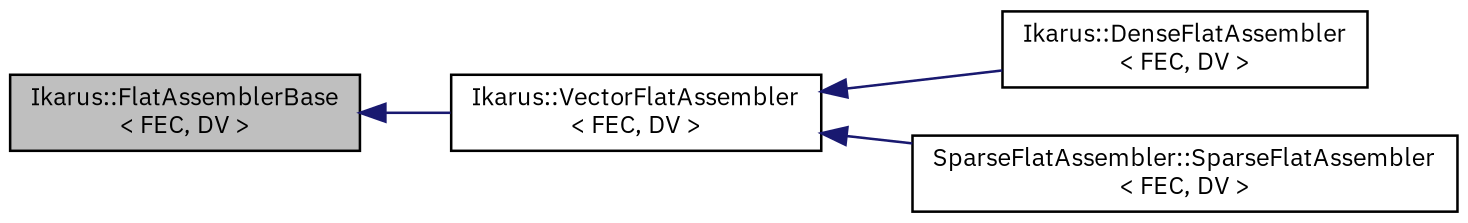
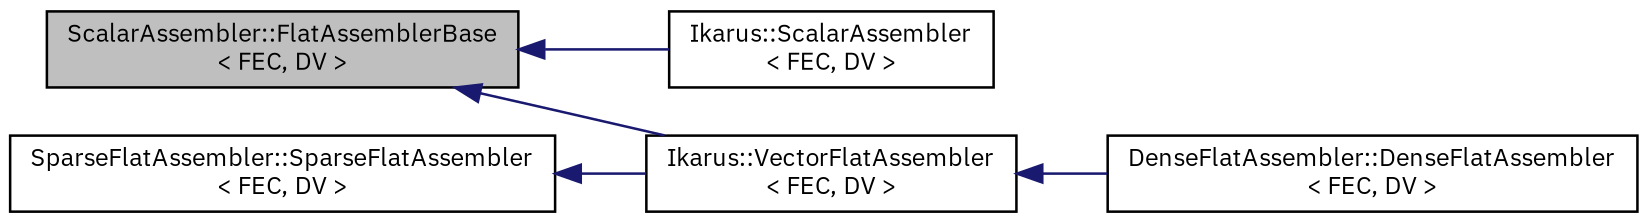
node "Ikarus::ScalarAssembler < FEC, DV >": added
node "Ikarus::DenseFlatAssembler < FEC, DV >": label "Ikarus::DenseFlatAssembler < FEC, DV >" -> "DenseFlatAssembler::DenseFlatAssembler < FEC, DV >"
node "Ikarus::FlatAssemblerBase < FEC, DV >": label "Ikarus::FlatAssemblerBase < FEC, DV >" -> "ScalarAssembler::FlatAssemblerBase < FEC, DV >"
edge "SparseFlatAssembler::SparseFlatAssembler < FEC, DV >" -> "Ikarus::VectorFlatAssembler < FEC, DV >": reversed
